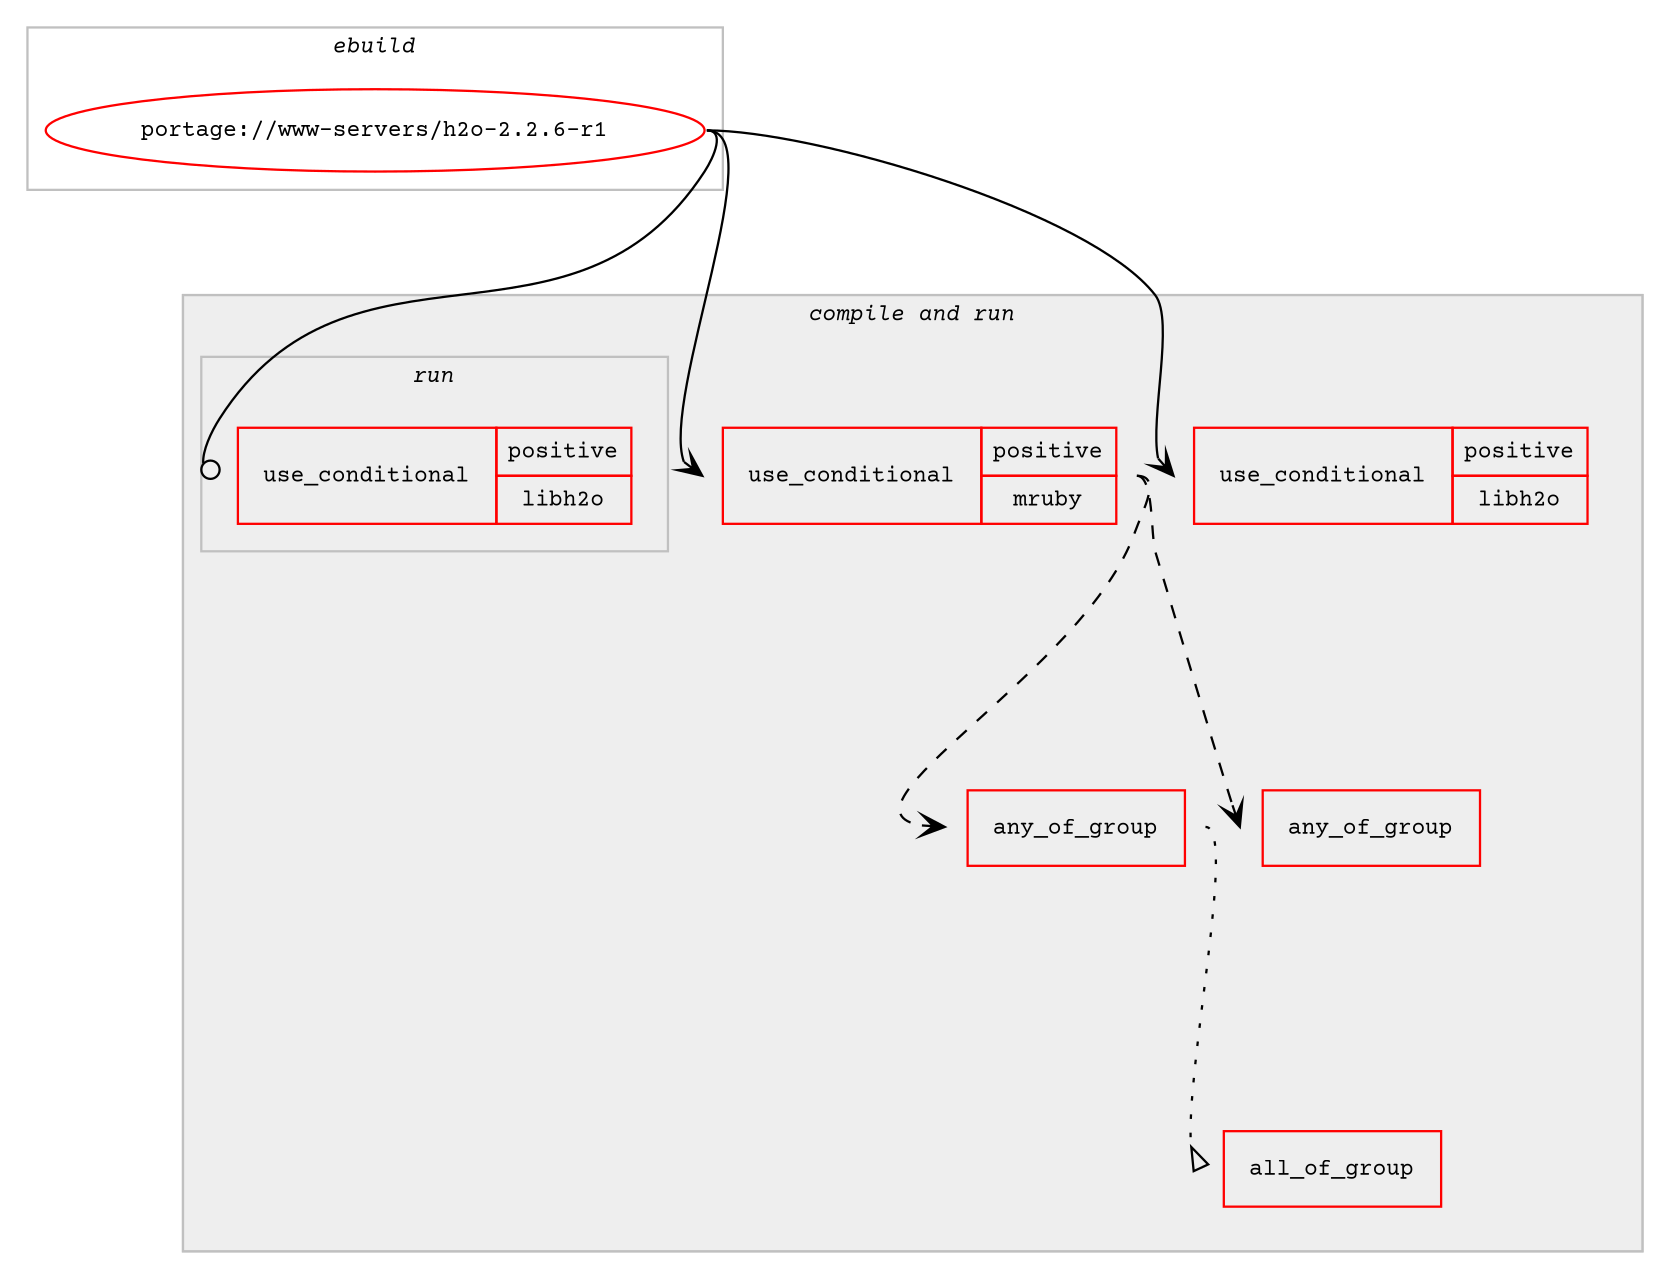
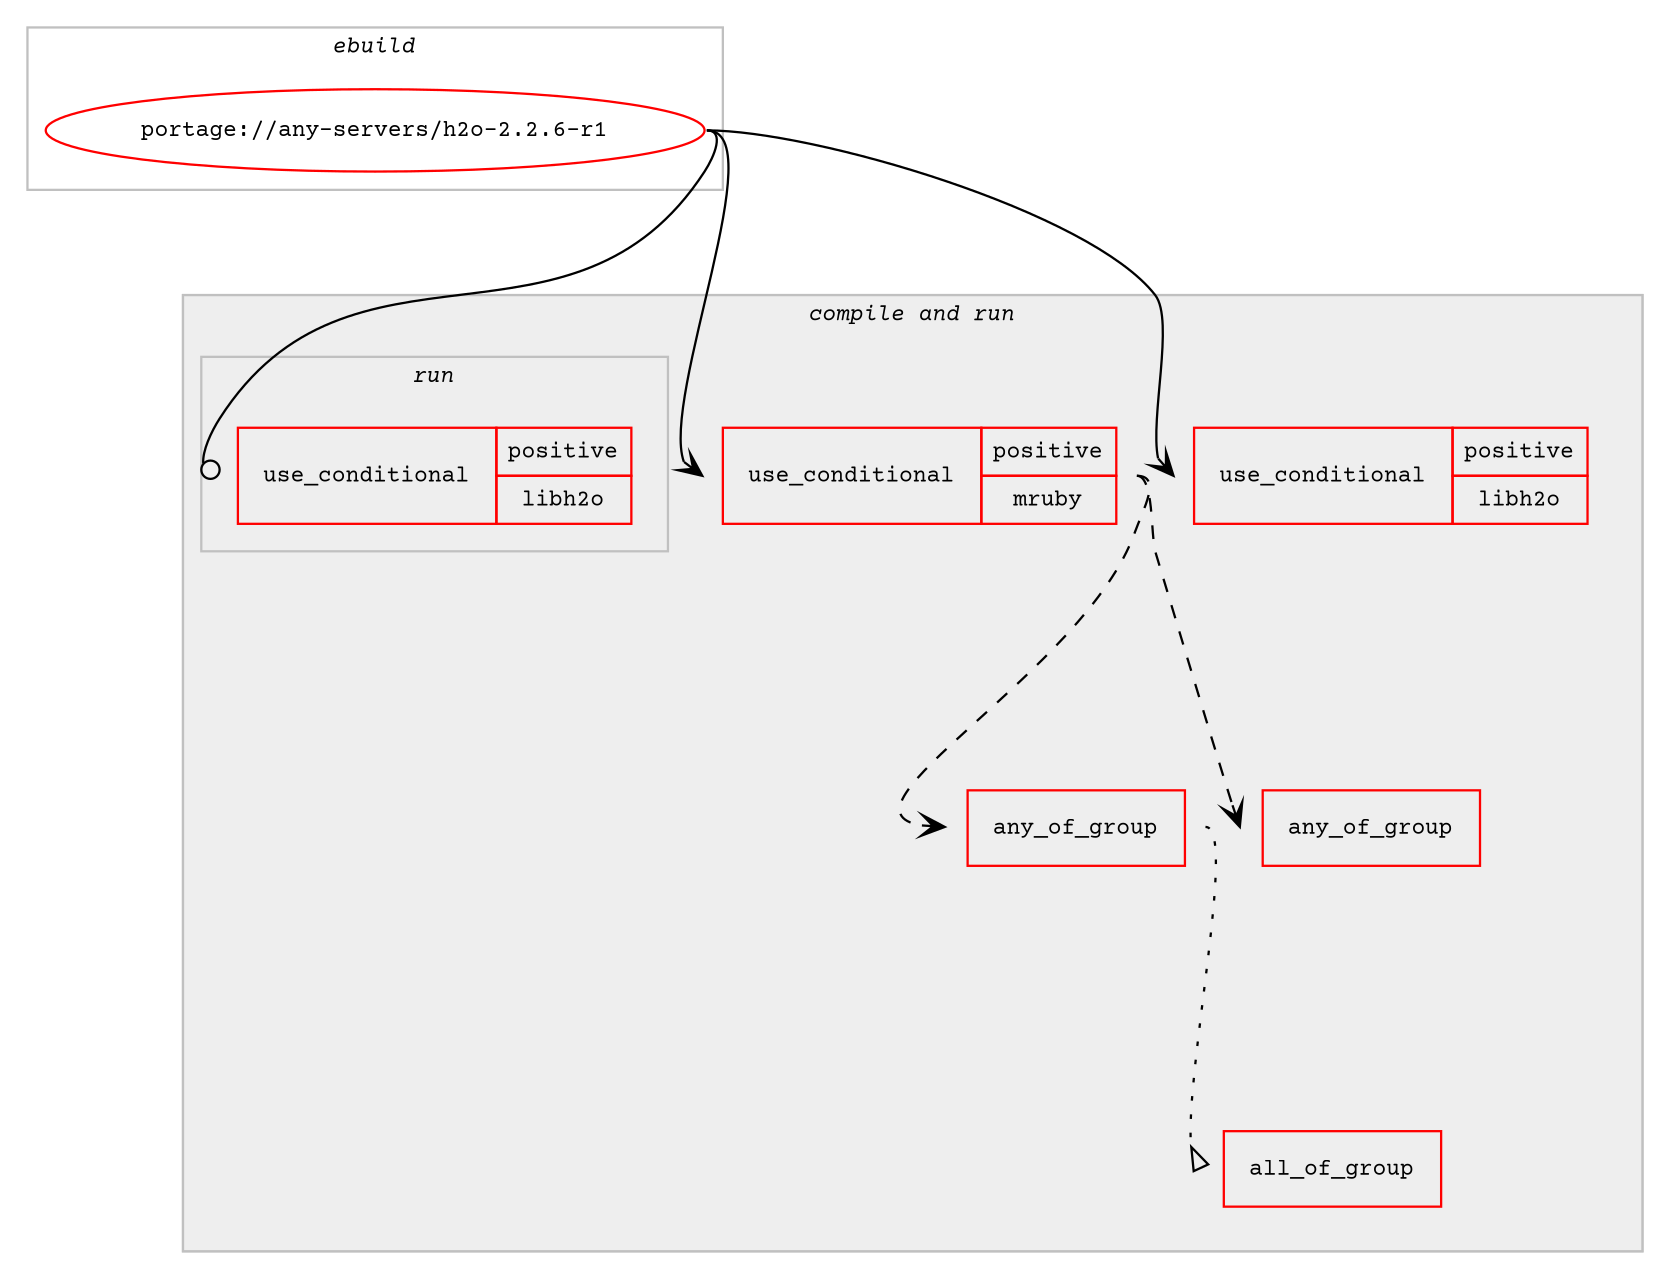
node "portage://www-servers/h2o-2.2.6-r1": label "portage://www-servers/h2o-2.2.6-r1" -> "portage://any-servers/h2o-2.2.6-r1"
